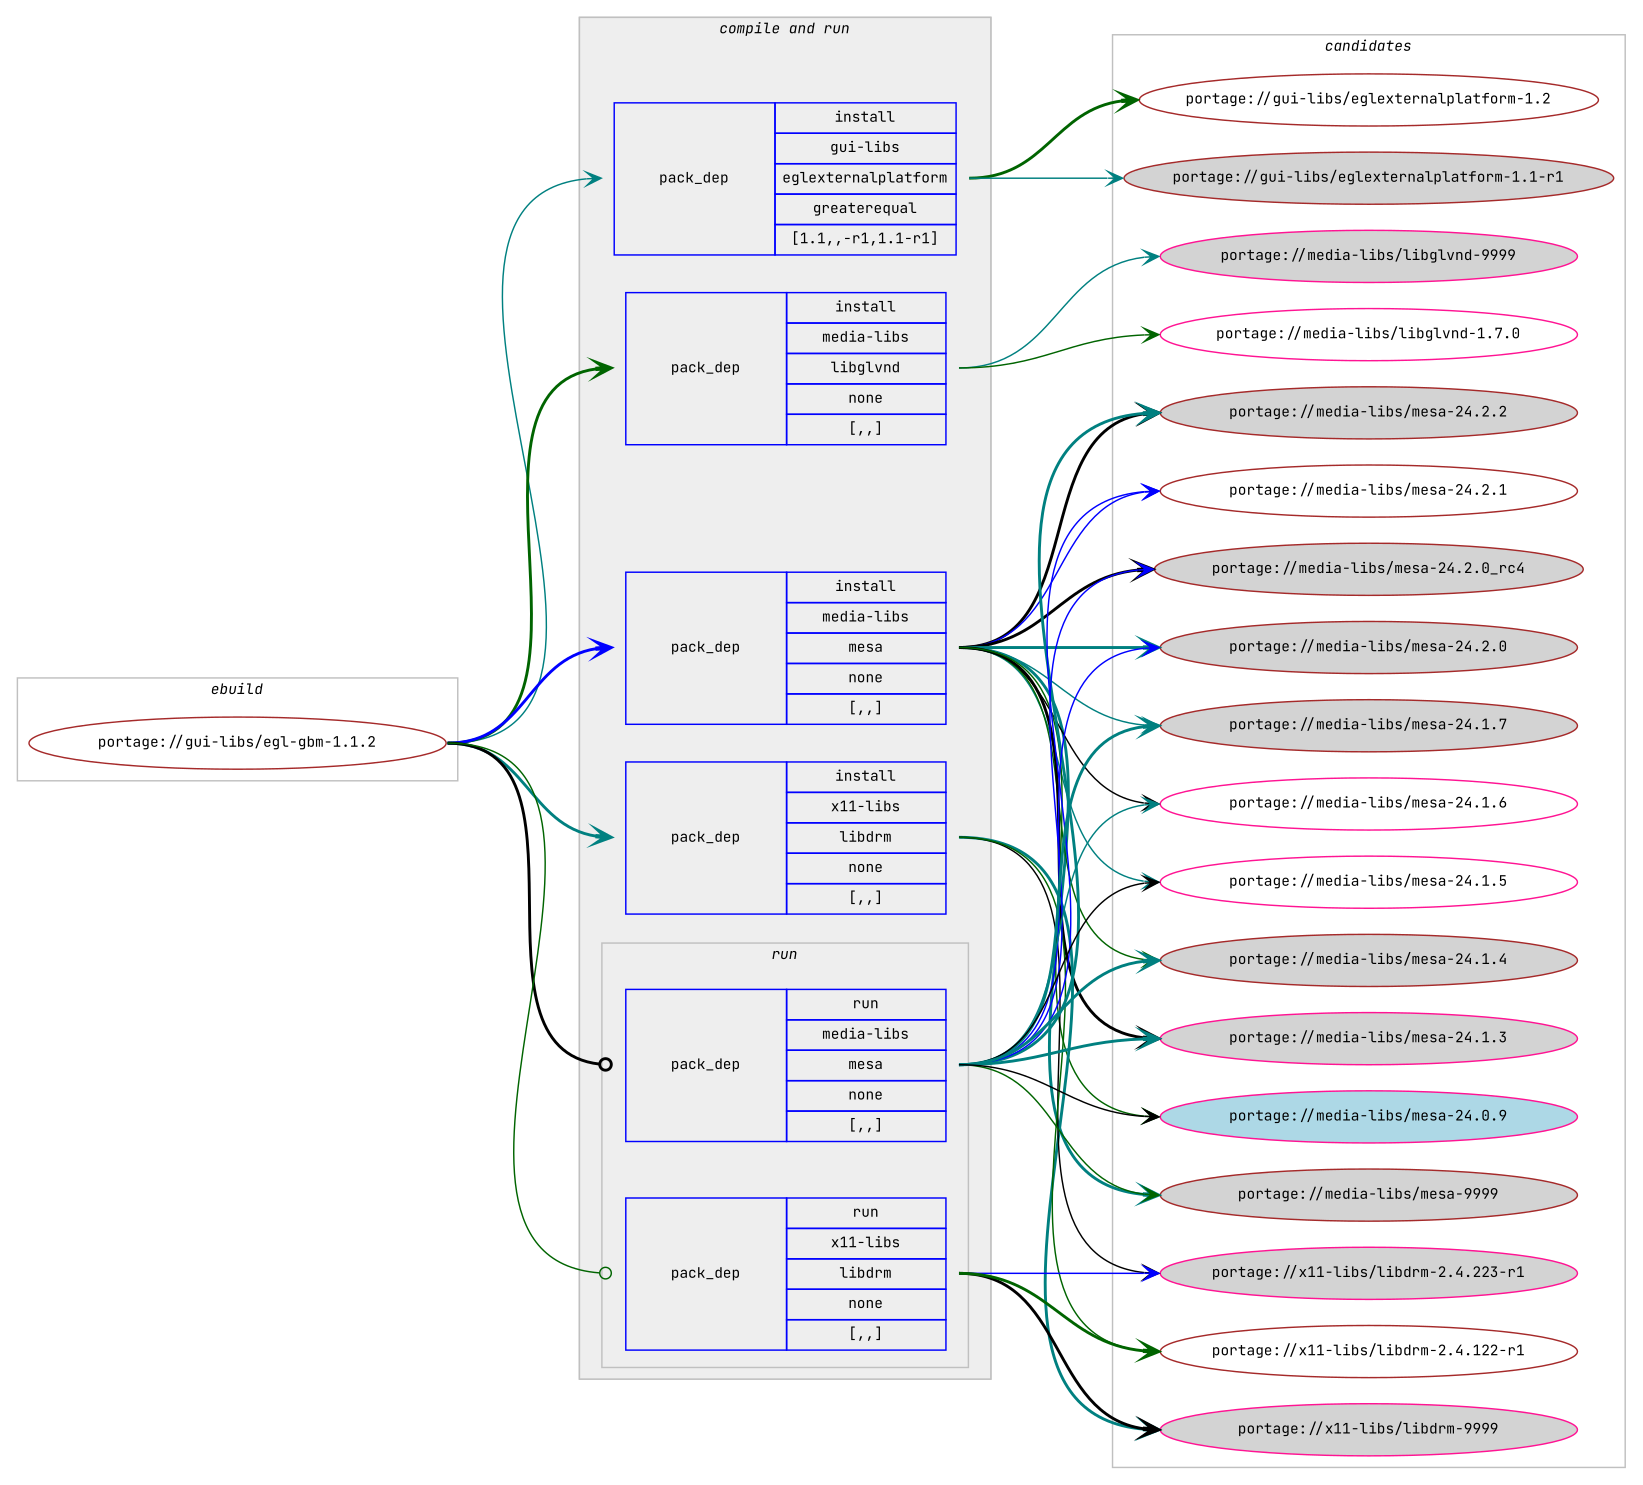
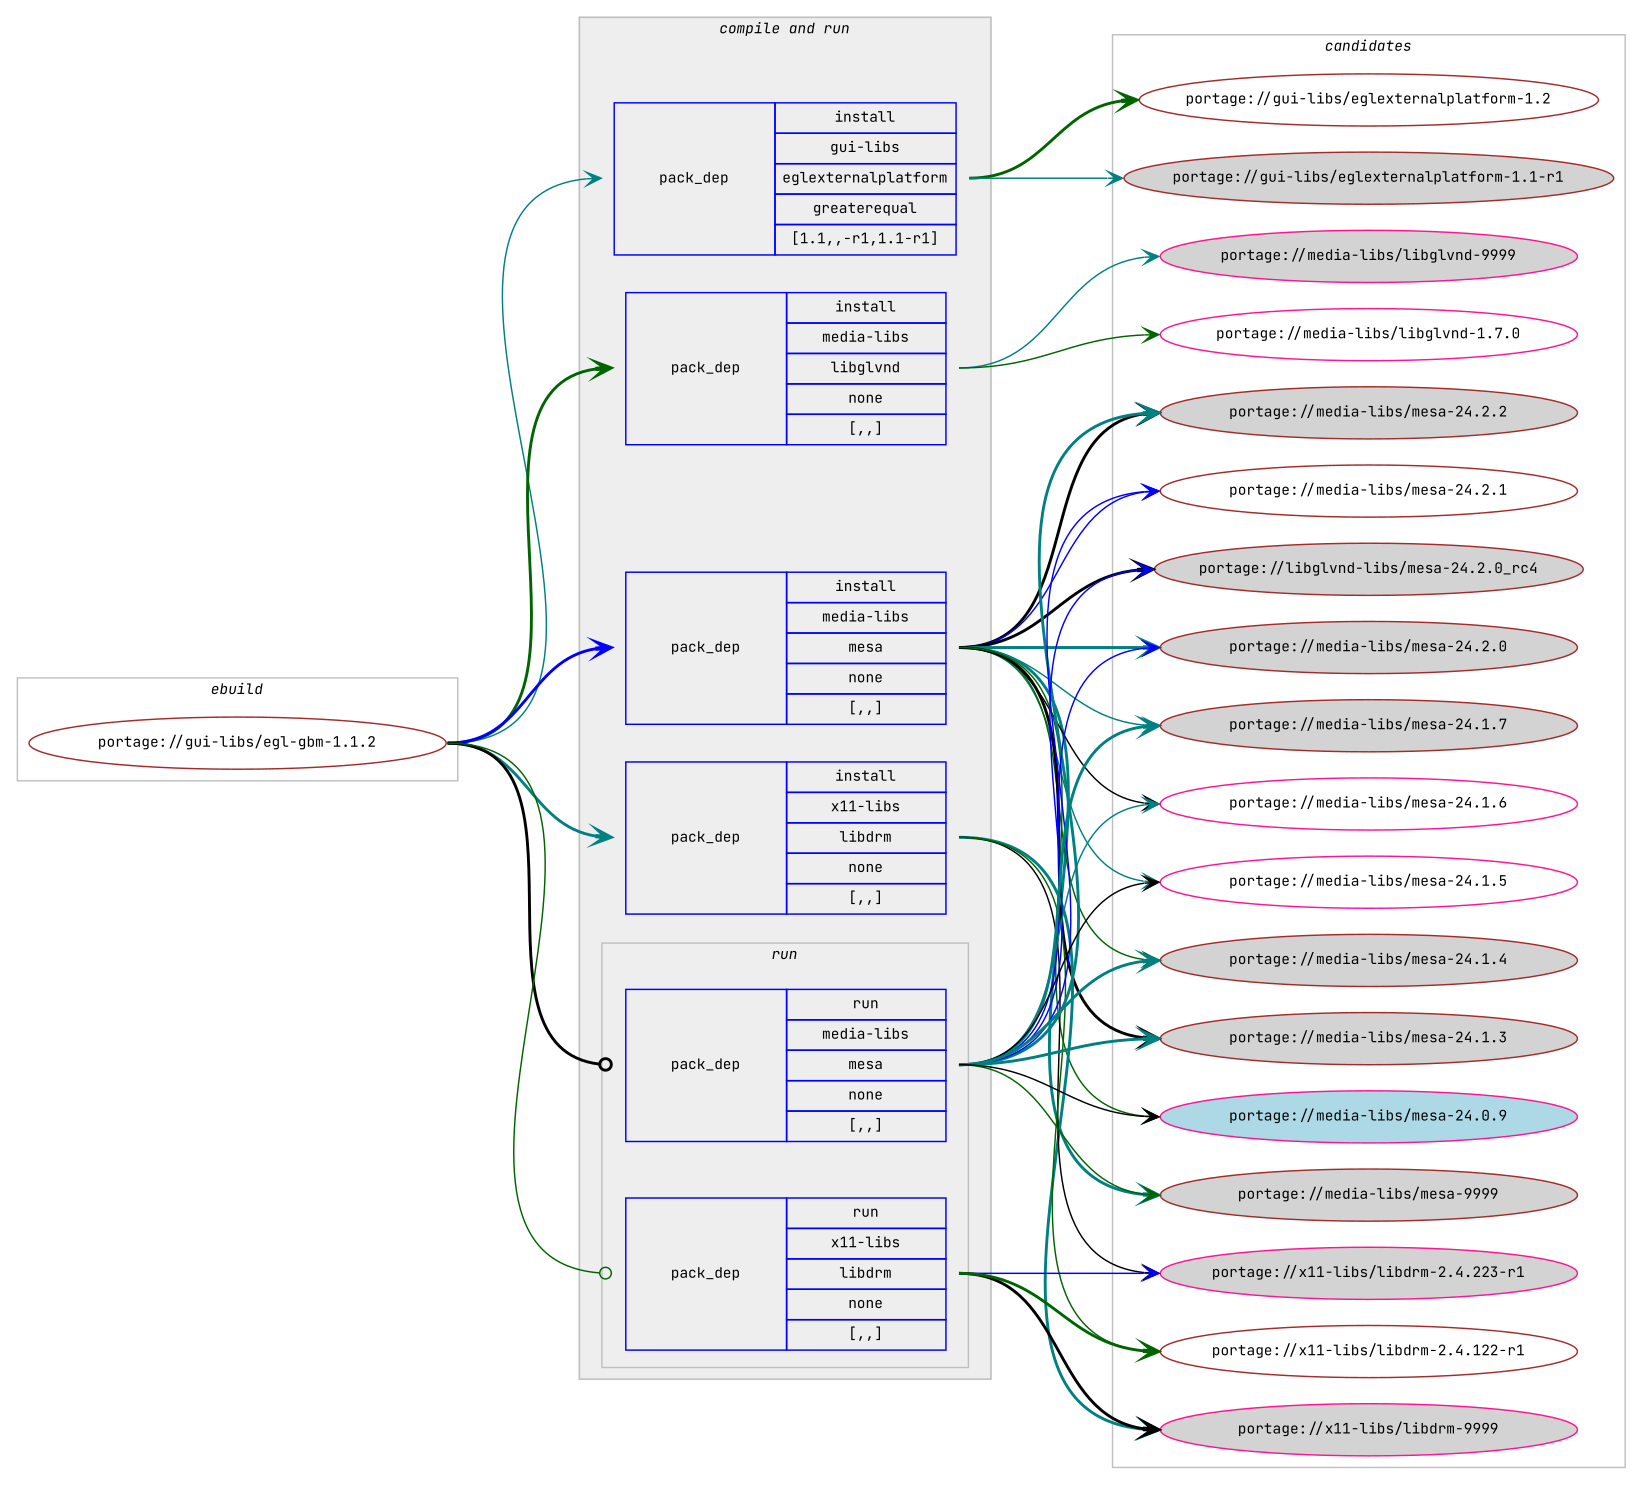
node "portage://media-libs/mesa-24.2.0_rc4": label "portage://media-libs/mesa-24.2.0_rc4" -> "portage://libglvnd-libs/mesa-24.2.0_rc4"
node "portage://media-libs/mesa-24.1.3": color deeppink -> brown
